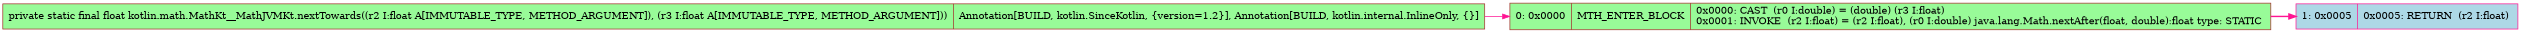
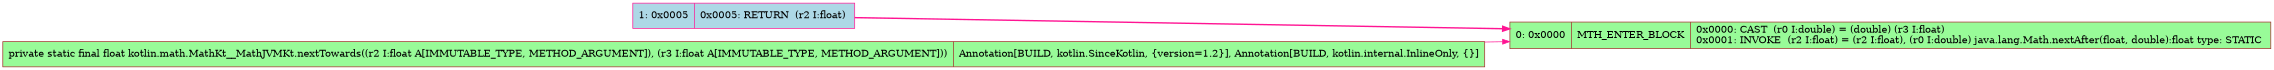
edge "0: 0x0000" -> "1: 0x0005": reversed
